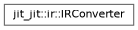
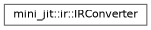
node "jit_jit::ir::IRConverter": label "jit_jit::ir::IRConverter" -> "mini_jit::ir::IRConverter"
